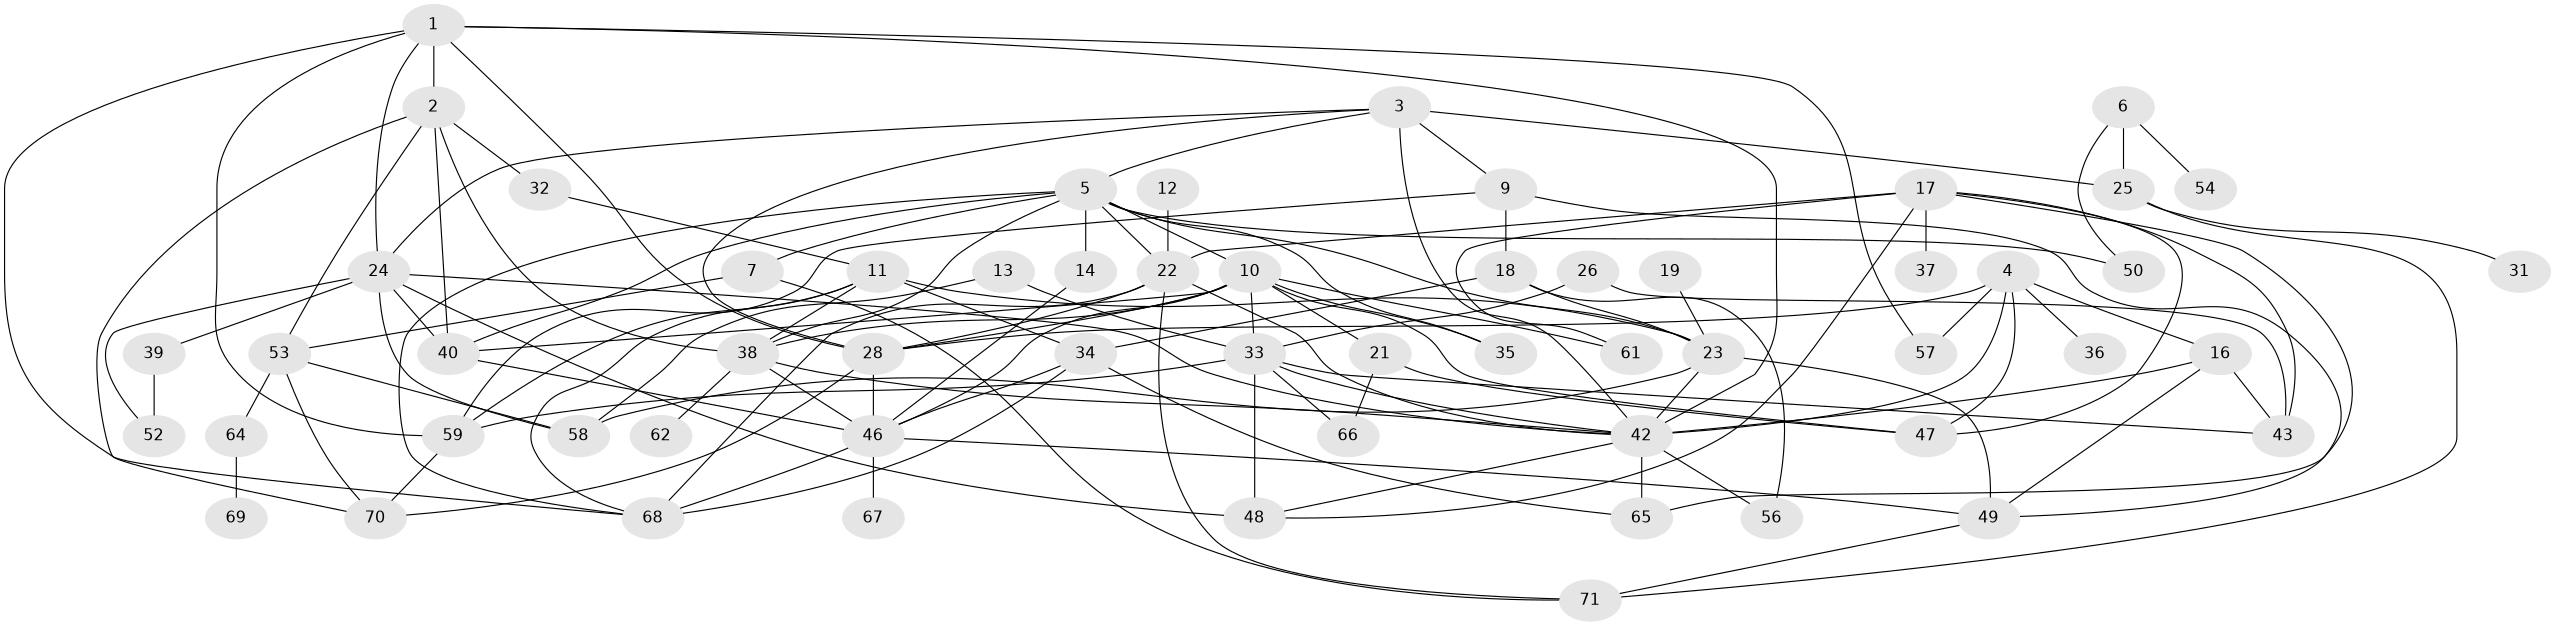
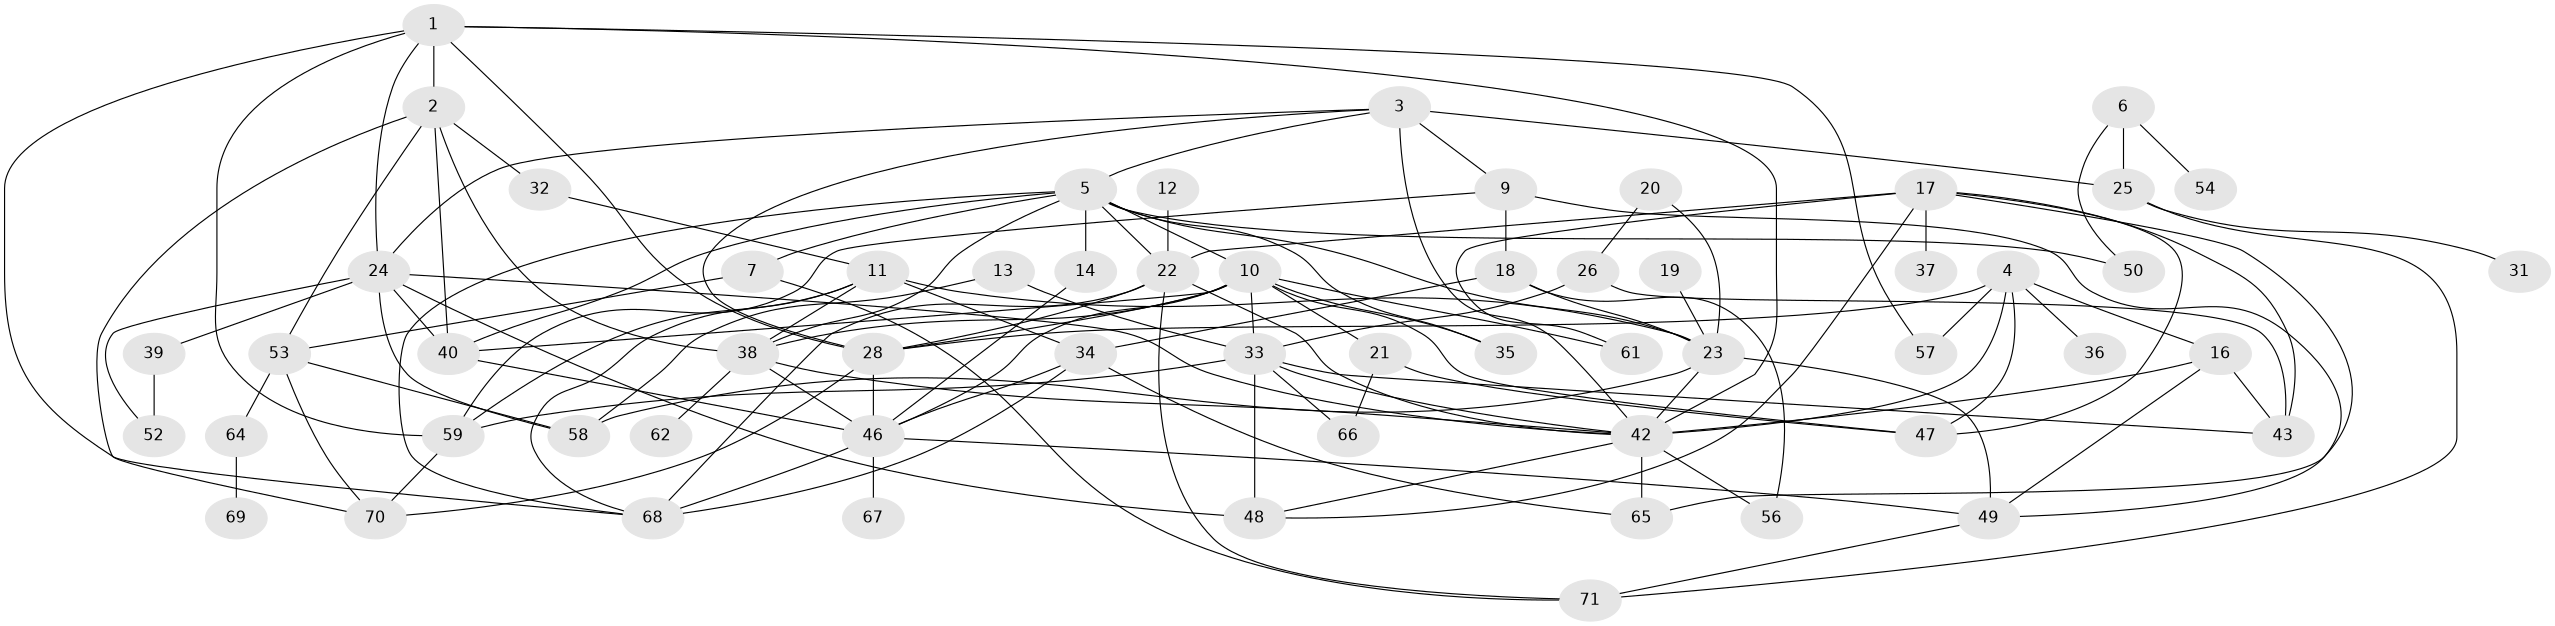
node "20": added
